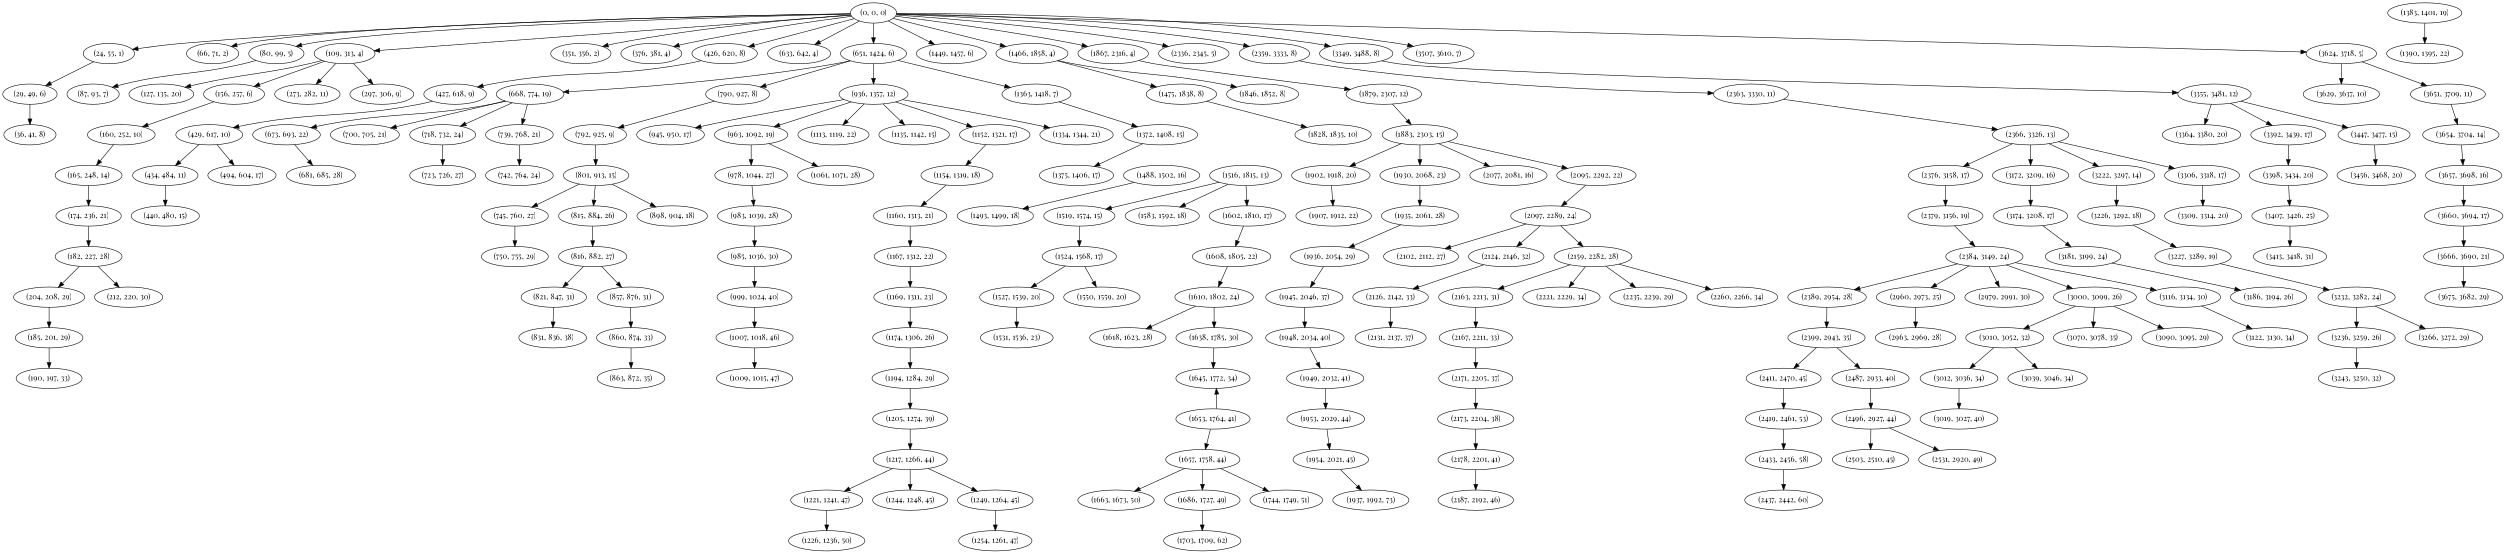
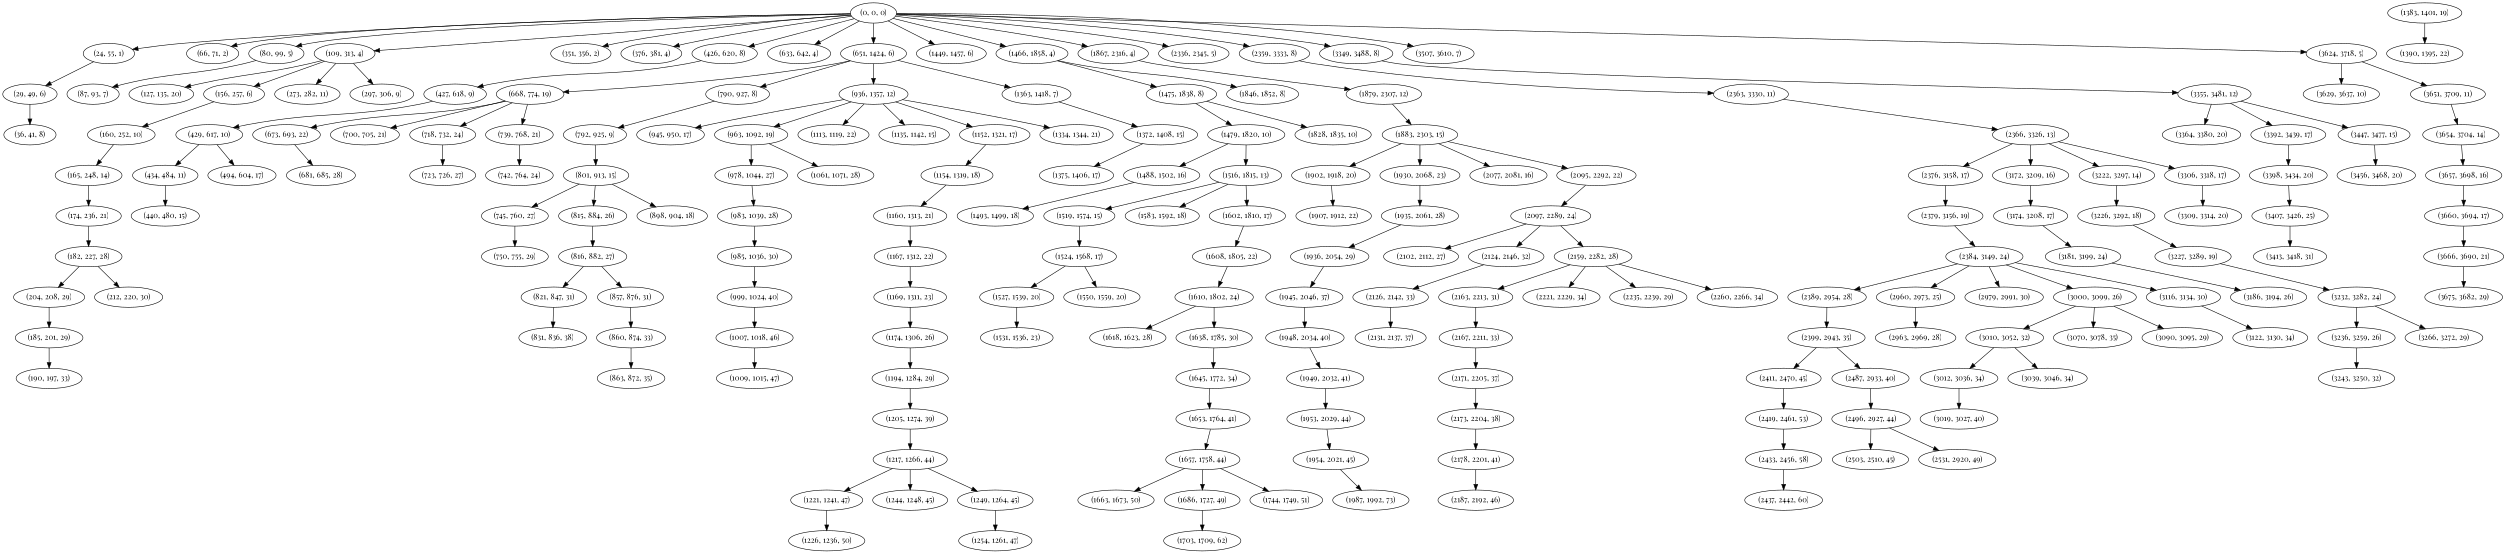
node "(1479, 1820, 10)": added
edge "(1653, 1764, 41)" -> "(1645, 1772, 34)": reversed
node "(1937, 1992, 73)": label "(1937, 1992, 73)" -> "(1987, 1992, 73)"
